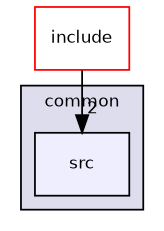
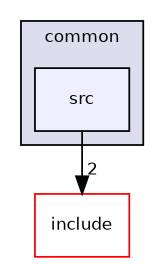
edge "include" -> "src": reversed
